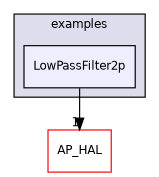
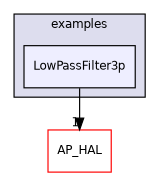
node "LowPassFilter2p": label "LowPassFilter2p" -> "LowPassFilter3p"
